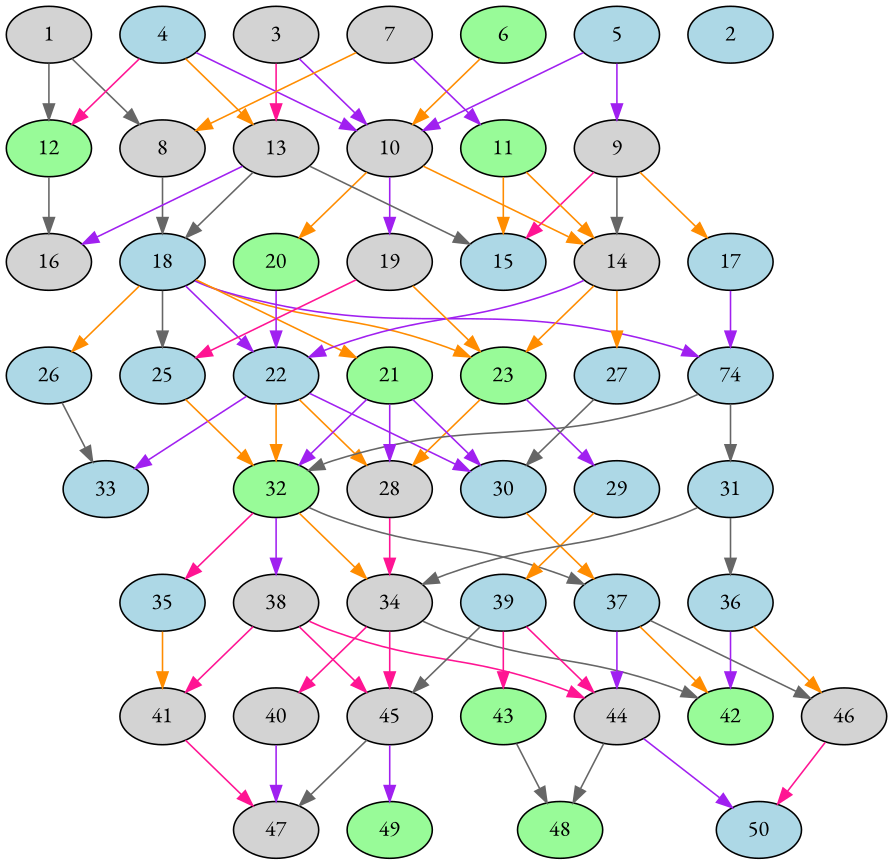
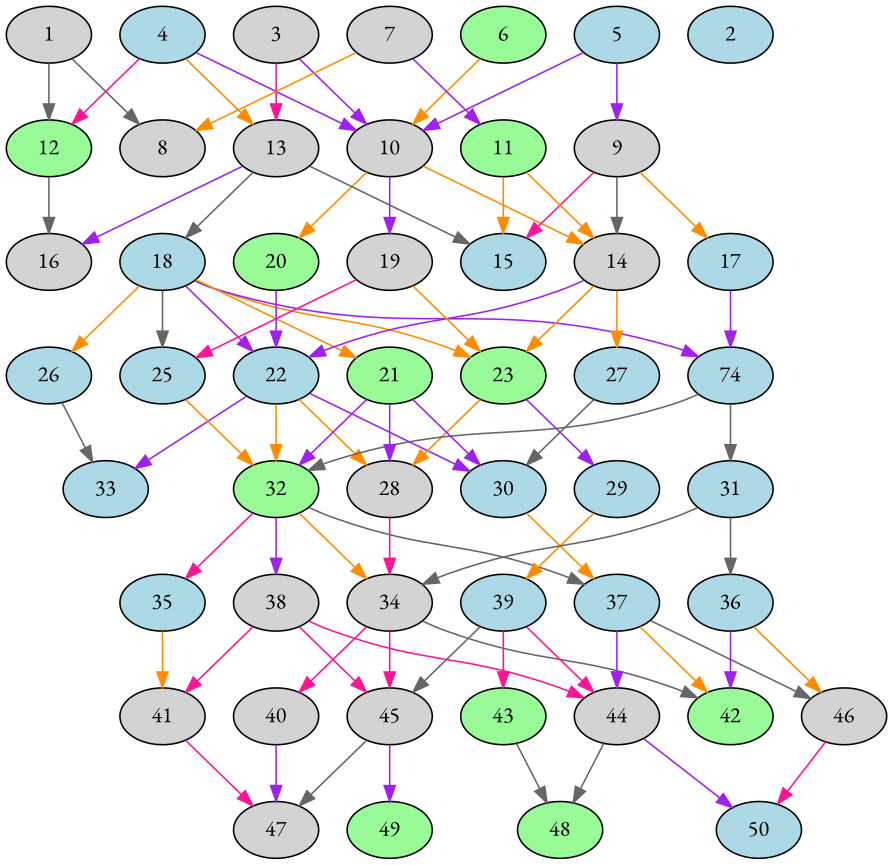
edge "8" -> "18": removed
